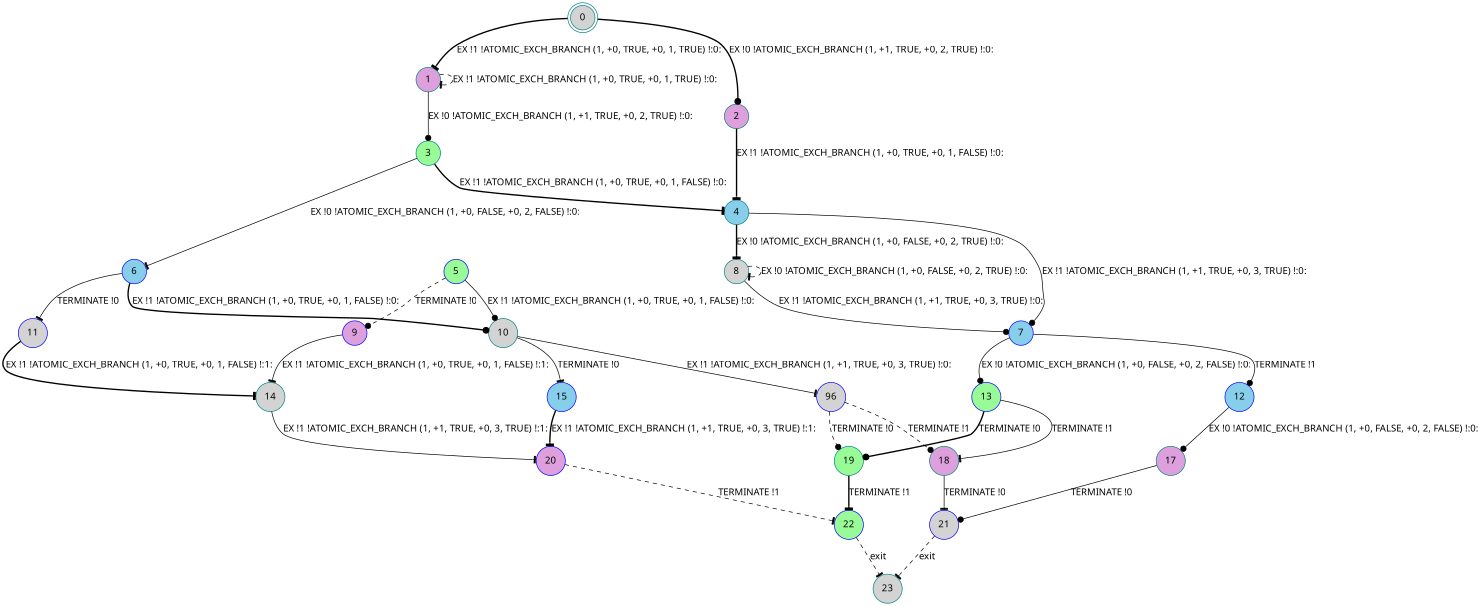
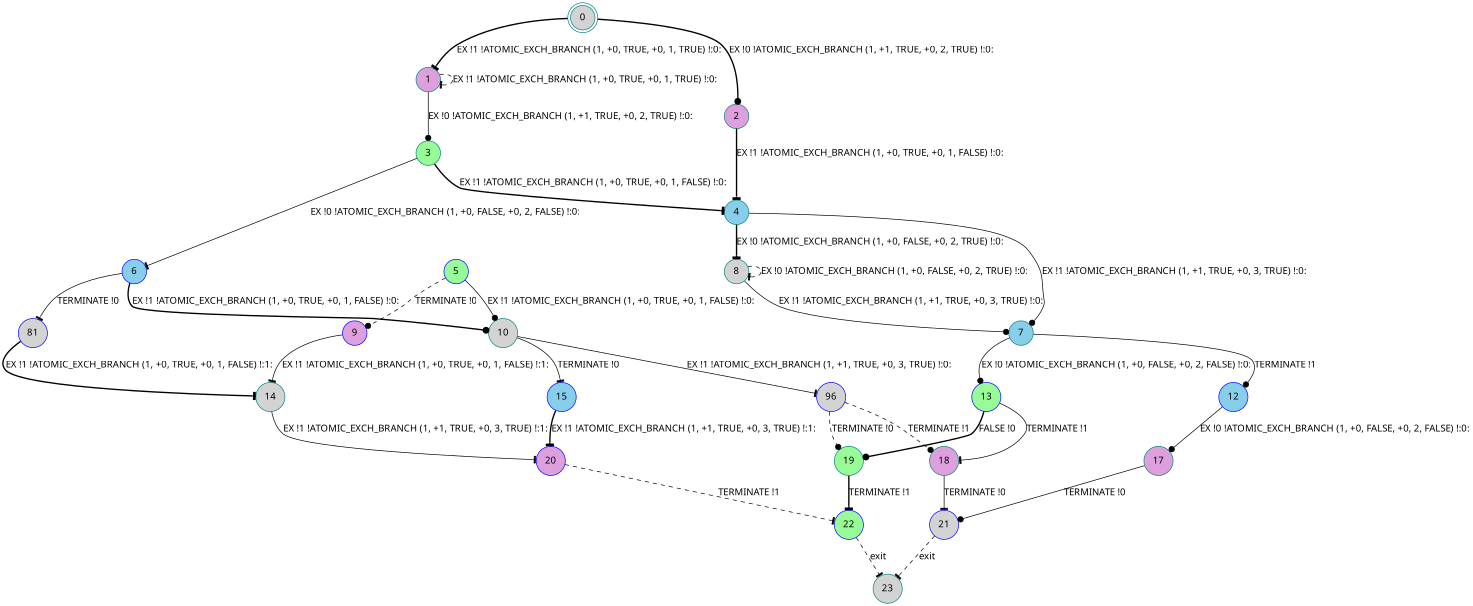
node "11": label "11" -> "81"
node "7": color blue -> teal
edge "13" -> "19": label "TERMINATE !0" -> "FALSE !0"
